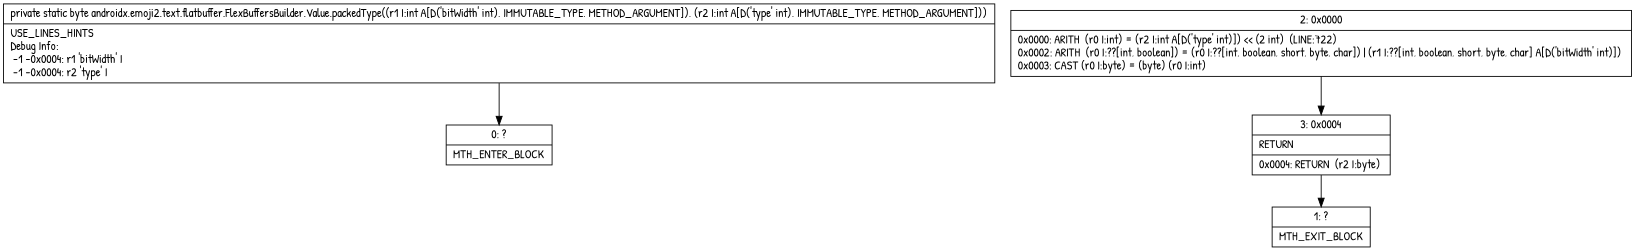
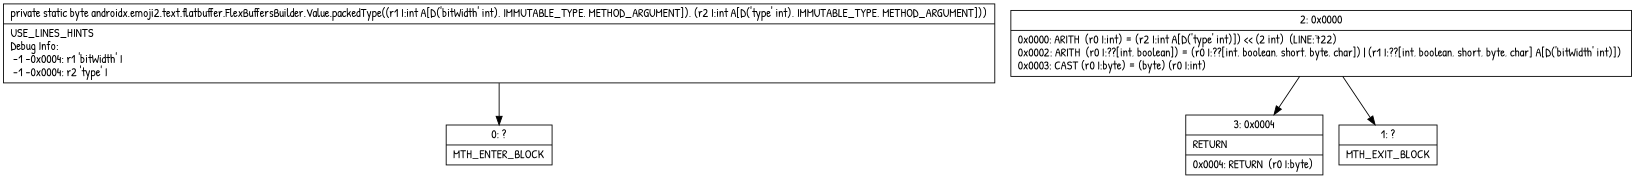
node "3: 0x0004": text "0x0004: RETURN  (r2 I:byte)" -> "0x0004: RETURN  (r0 I:byte)"
edge "3: 0x0004" -> "1: ?": now "2: 0x0000" -> "1: ?"
